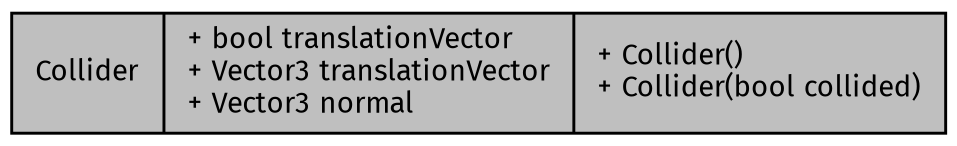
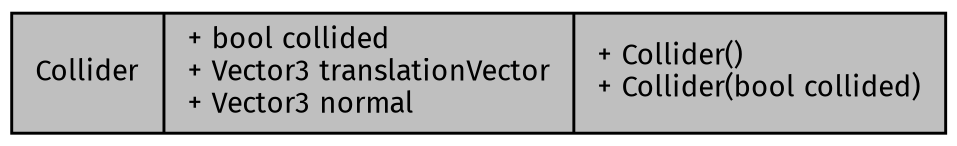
node "Collider": text "+ bool translationVector" -> "+ bool collided"
